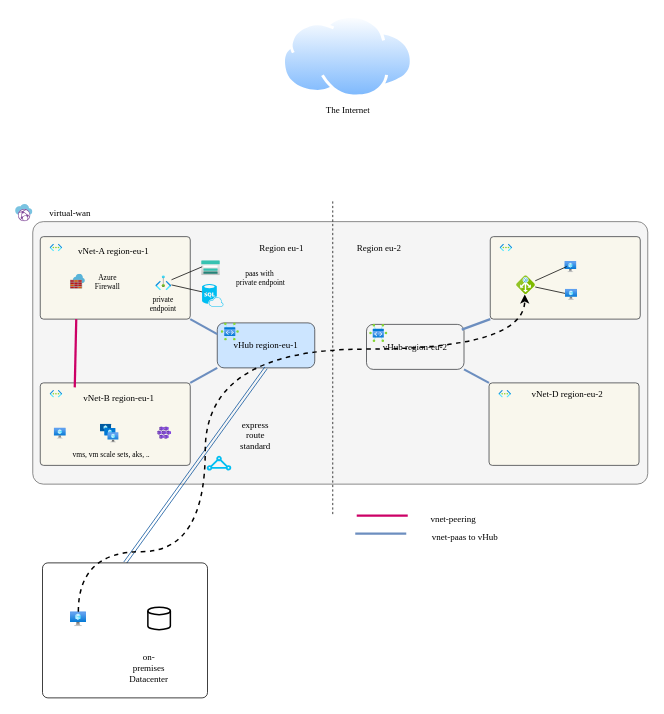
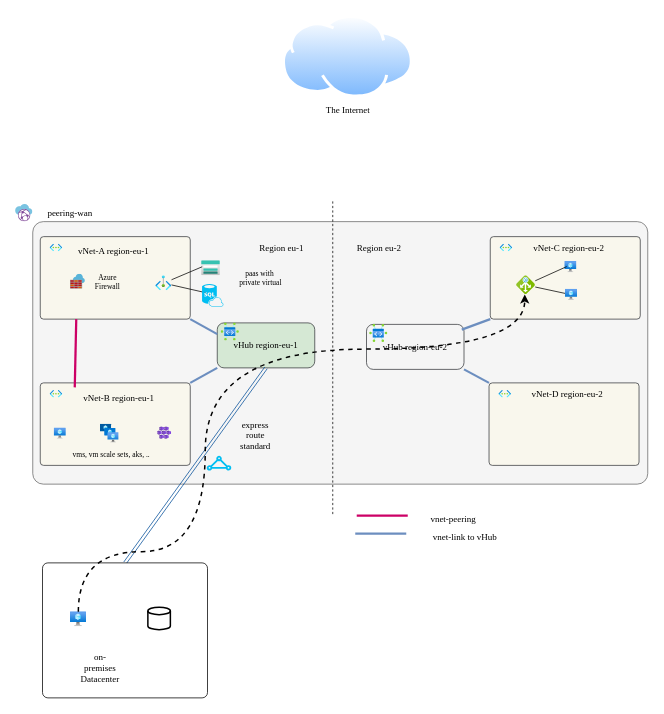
node "virtual-wan": label "virtual-wan" -> "peering-wan"
node "vNet-C region-eu-2": added
node "paas with private endpoint": label "paas with private endpoint" -> "paas with private virtual"
node "private endpoint": removed
node "vHub region-eu-1": fillcolor #cce5ff -> #d5e8d4
node "vnet-paas to vHub": label "vnet-paas to vHub" -> "vnet-link to vHub"
node "on-premises Datacenter": moved (149, 668) -> (100, 668)
